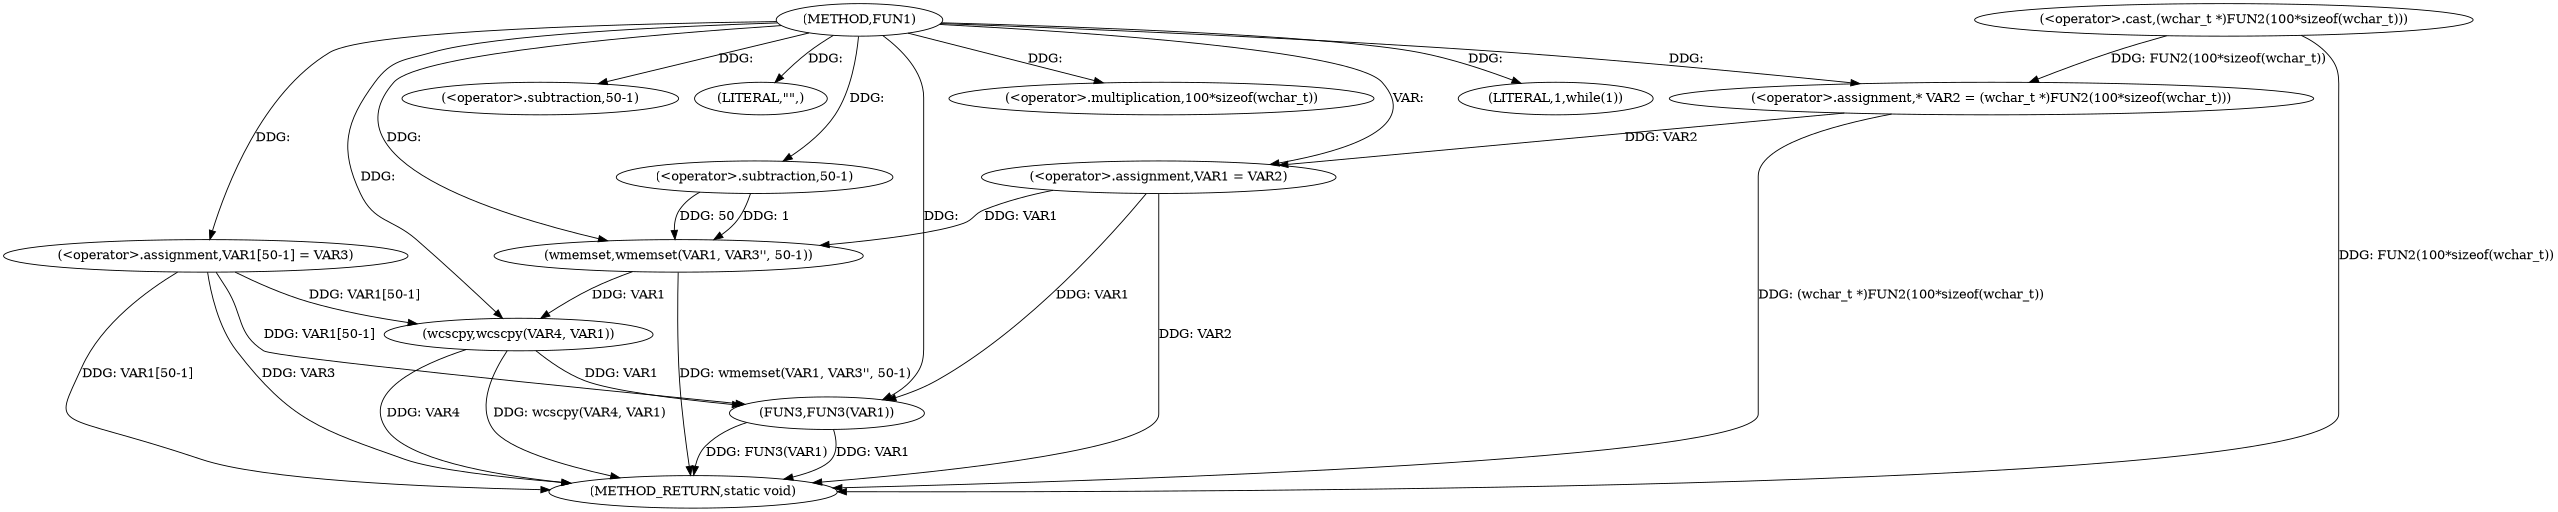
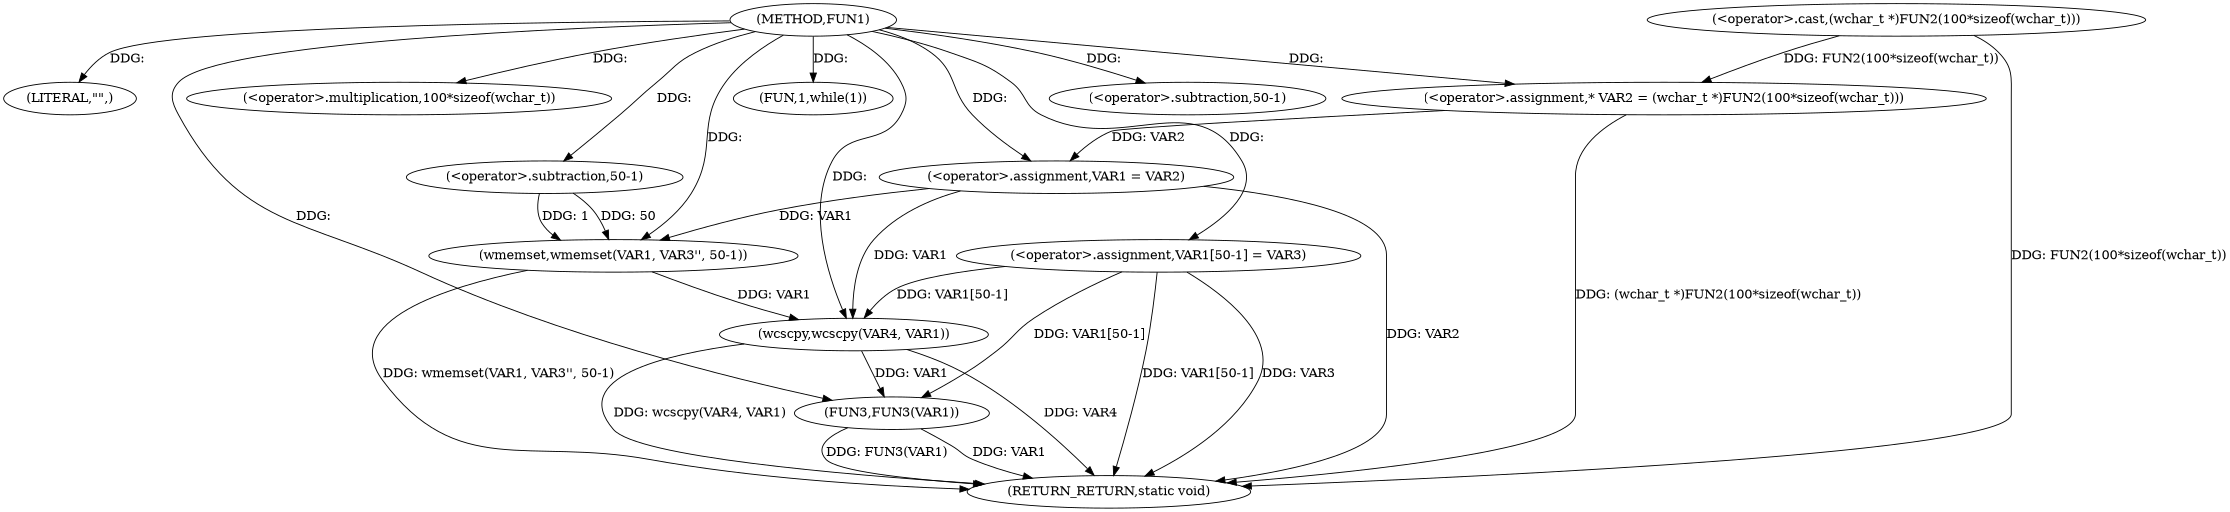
edge "(METHOD,FUN1)" -> "(<operator>.assignment,VAR1 = VAR2)": label "VAR: " -> "DDG: "
node "(LITERAL,1,while(1))": label "(LITERAL,1,while(1))" -> "(FUN,1,while(1))"
edge "(<operator>.assignment,VAR1 = VAR2)" -> "(FUN3,FUN3(VAR1))": now "(<operator>.assignment,VAR1 = VAR2)" -> "(wcscpy,wcscpy(VAR4, VAR1))"
node "(METHOD_RETURN,static void)": label "(METHOD_RETURN,static void)" -> "(RETURN_RETURN,static void)"
